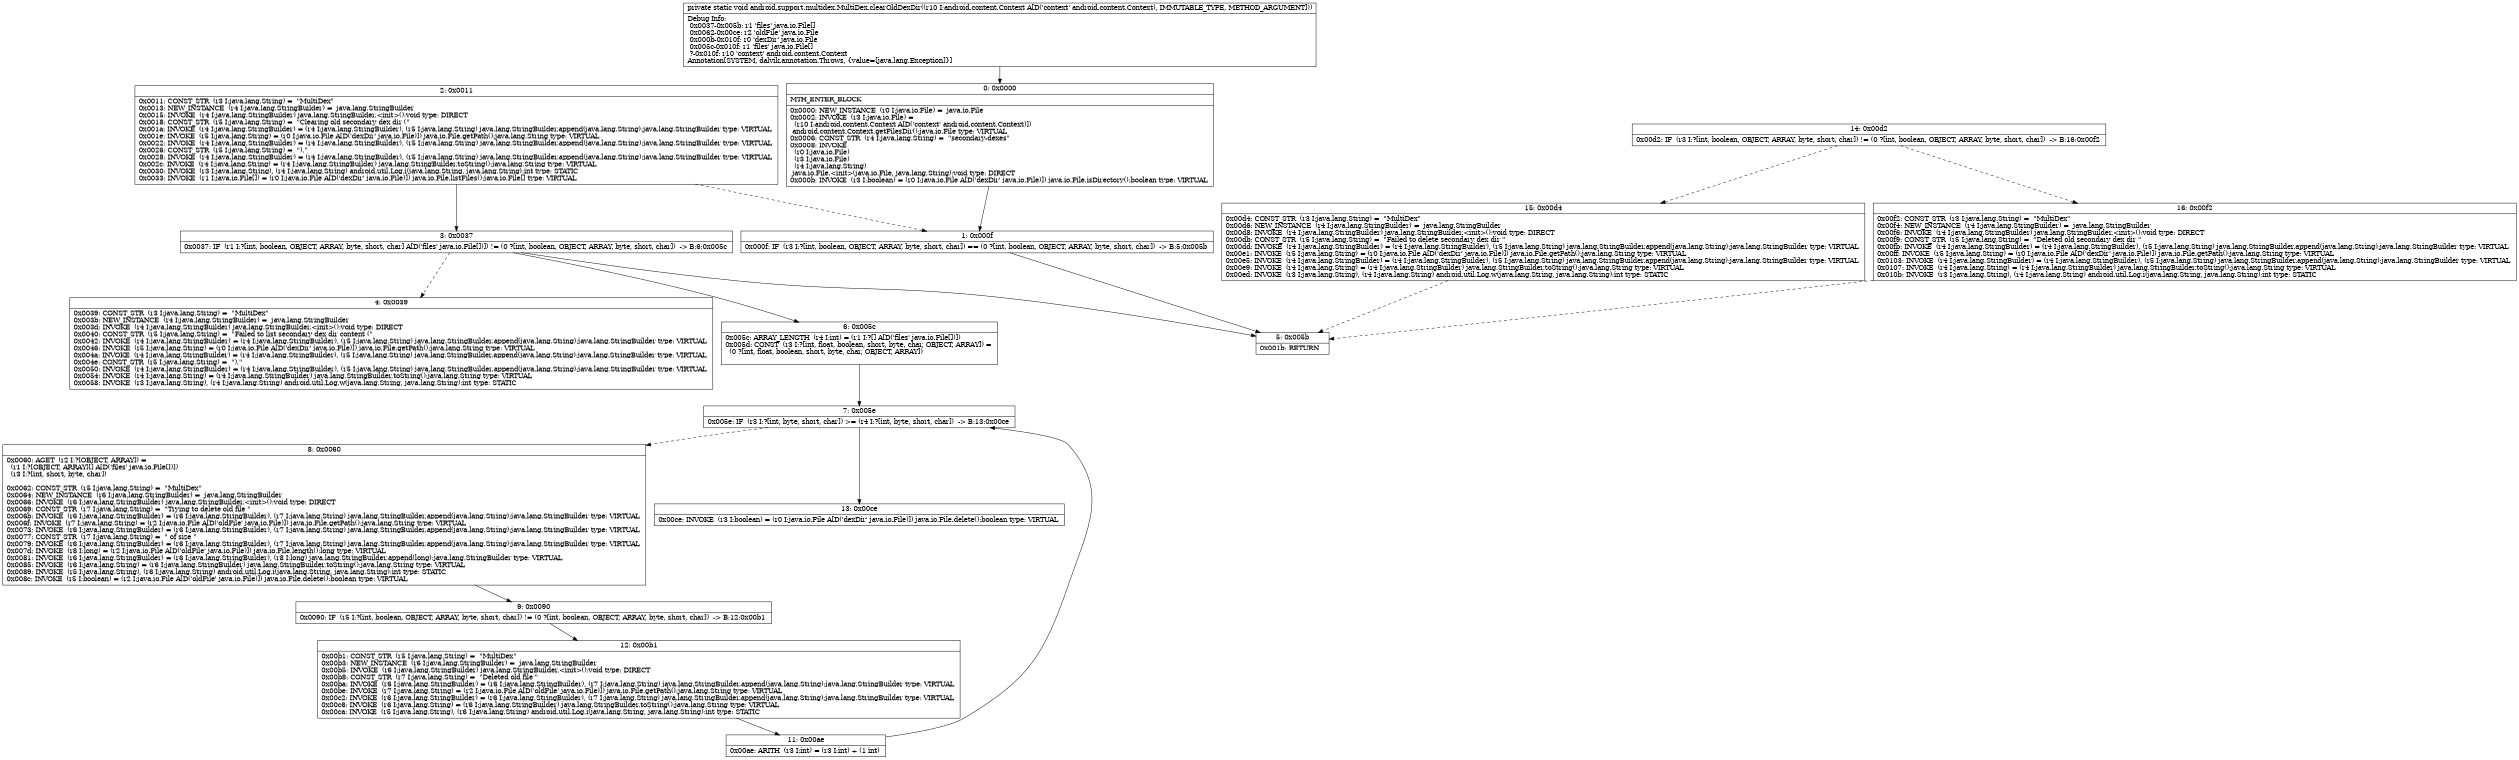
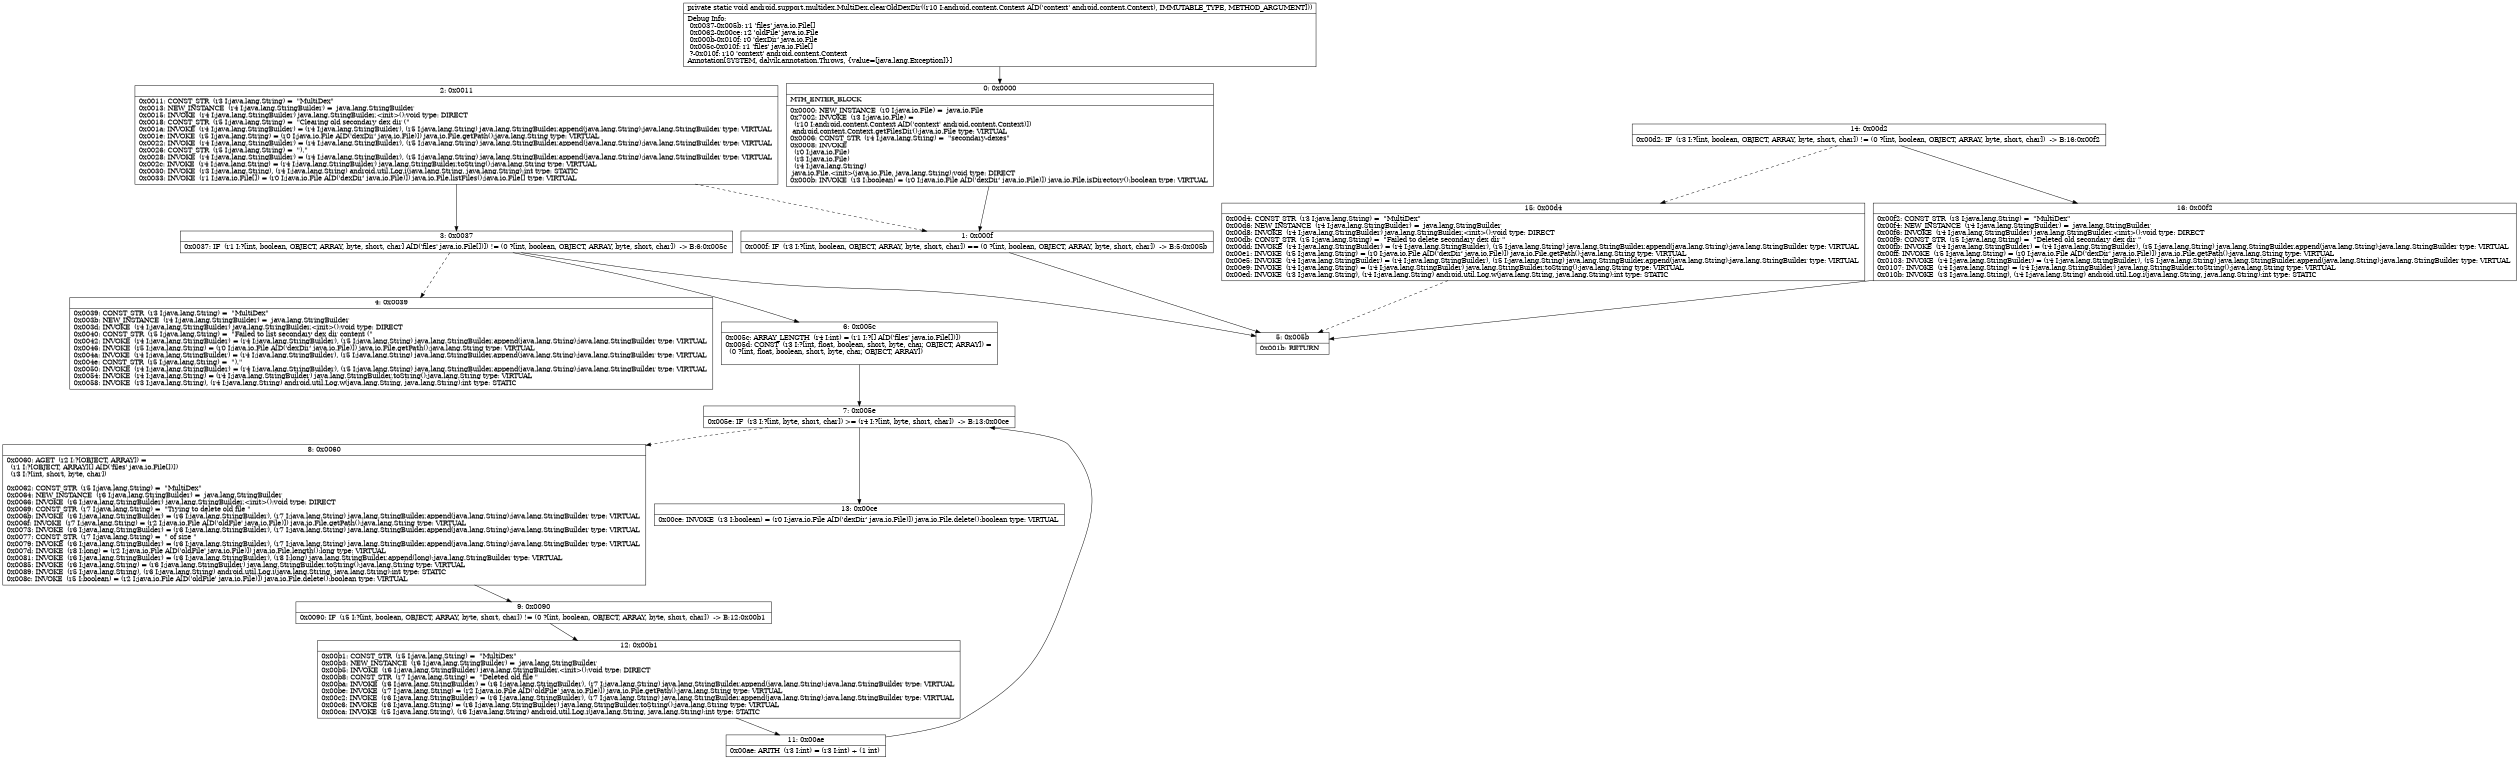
node "0: 0x0000": text "0x0002: INVOKE  (r3 I:java.io.File) =" -> "0x7002: INVOKE  (r3 I:java.io.File) ="
edge "14: 0x00d2" -> "16: 0x00f2": style dashed -> solid
edge "16: 0x00f2" -> "5: 0x005b": style dashed -> solid
